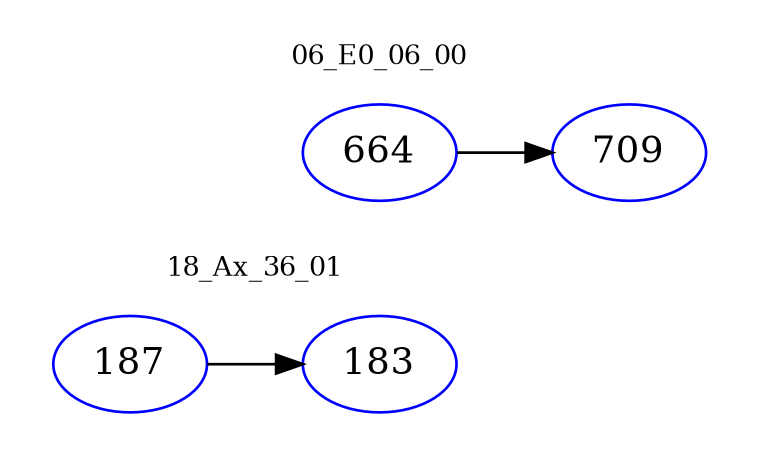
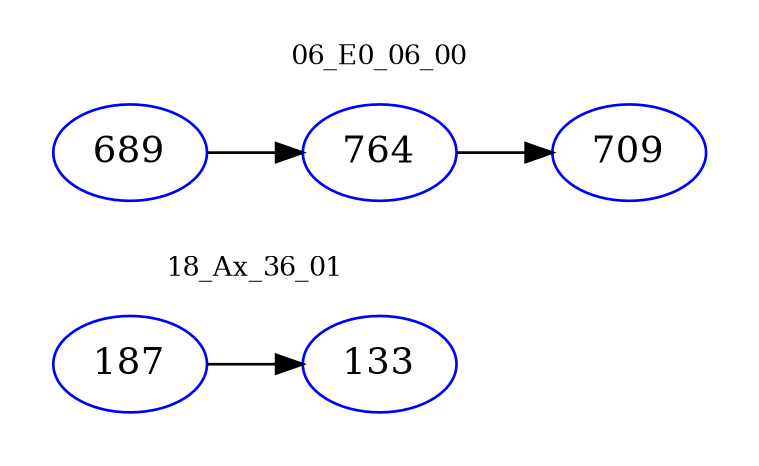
node "689": added
node "664": label "664" -> "764"
node "183": label "183" -> "133"
